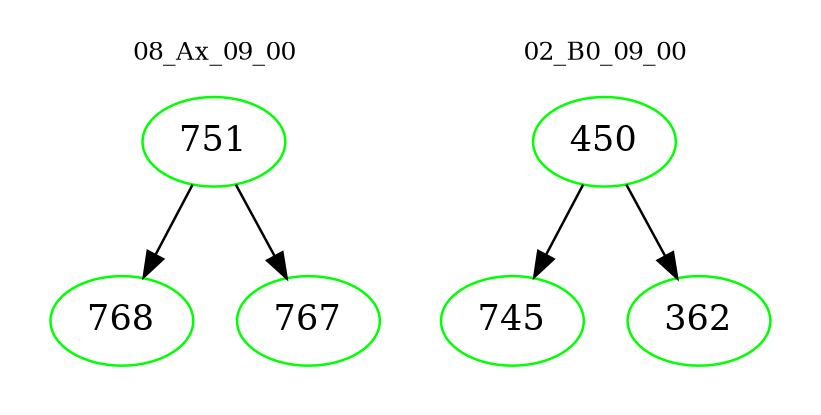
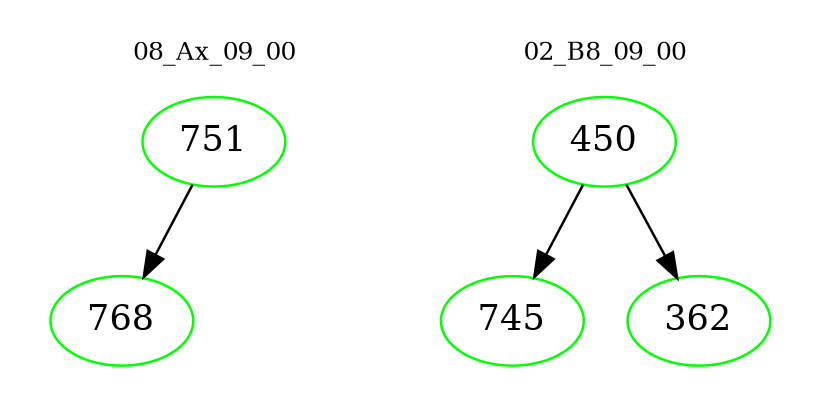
cluster "02_B0_09_00": label "02_B0_09_00" -> "02_B8_09_00"
node "767": removed
